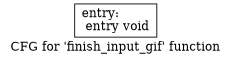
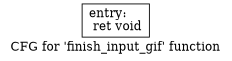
node "entry:": text "entry void" -> "ret void"
